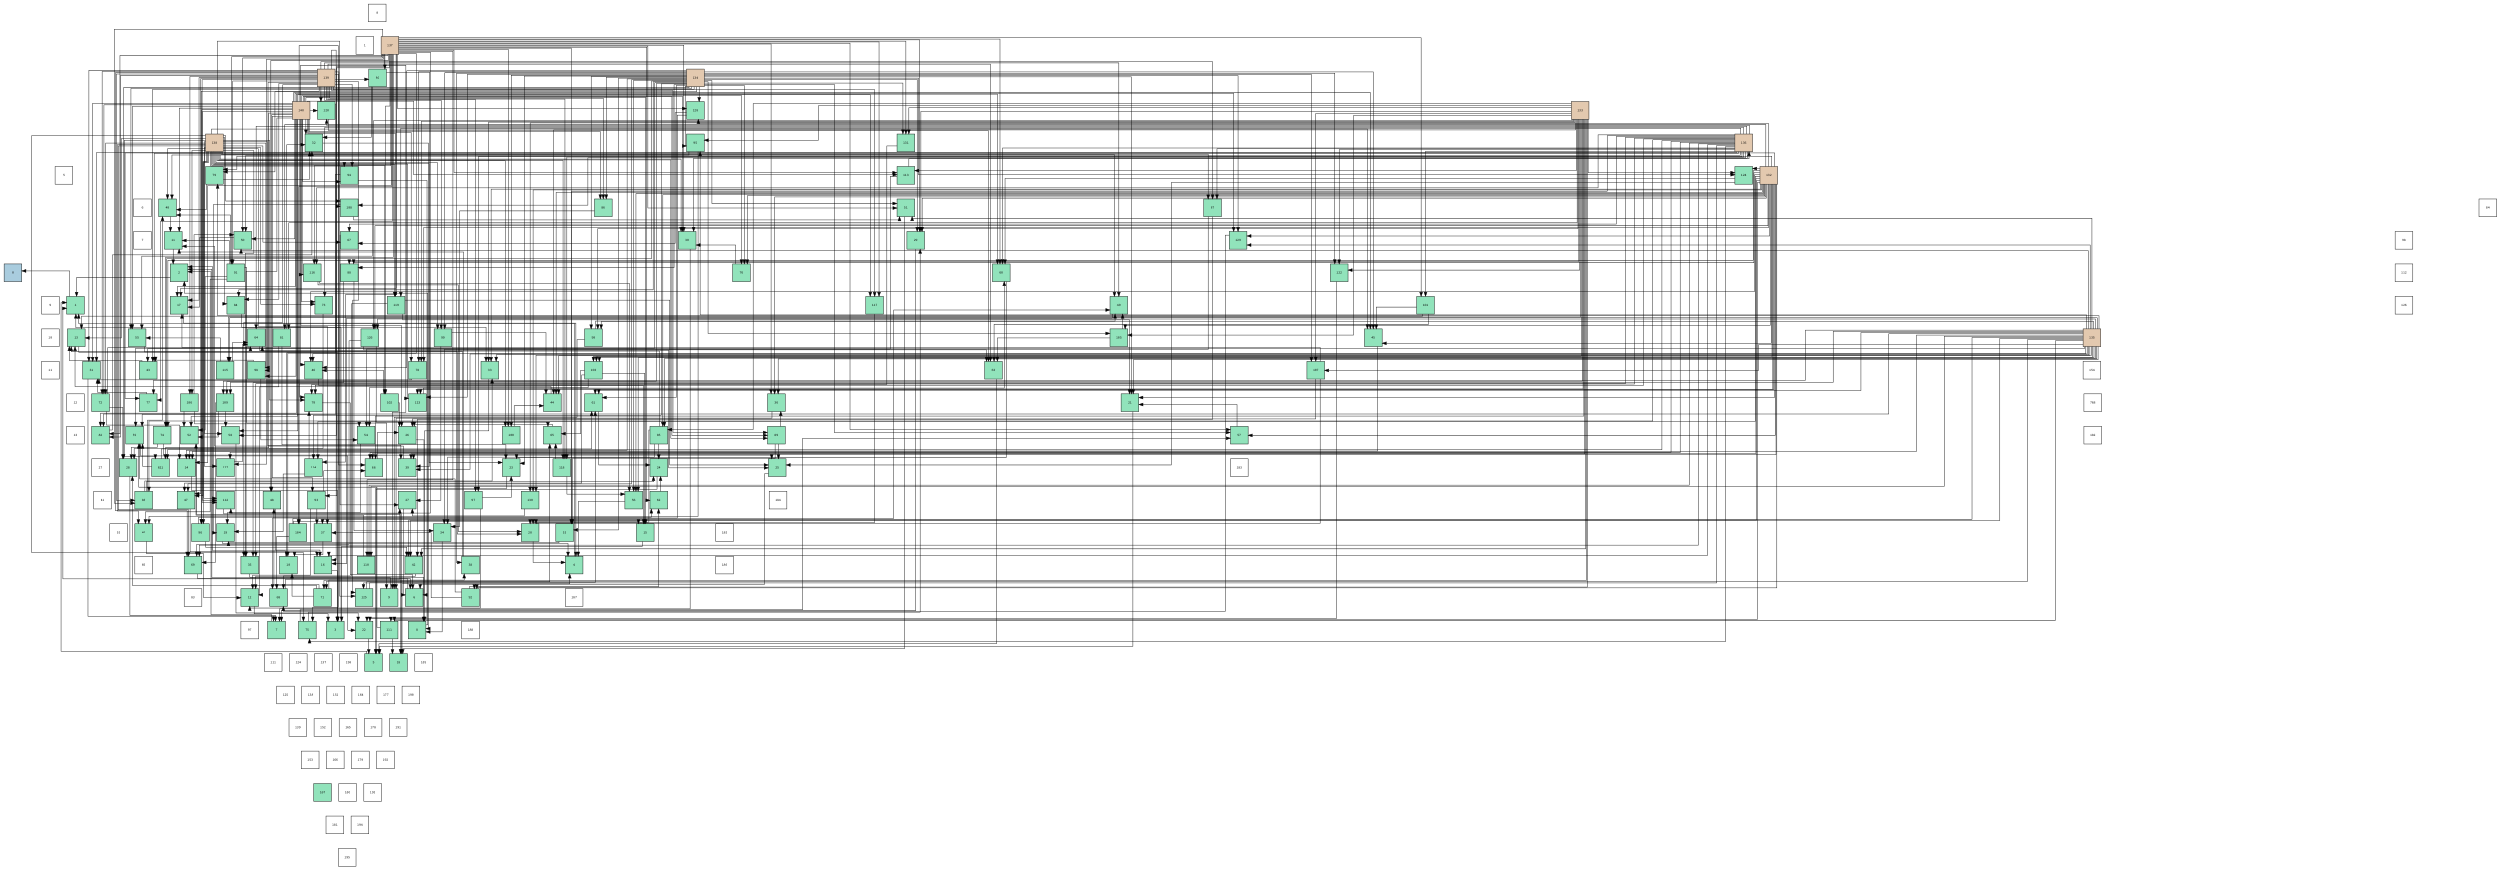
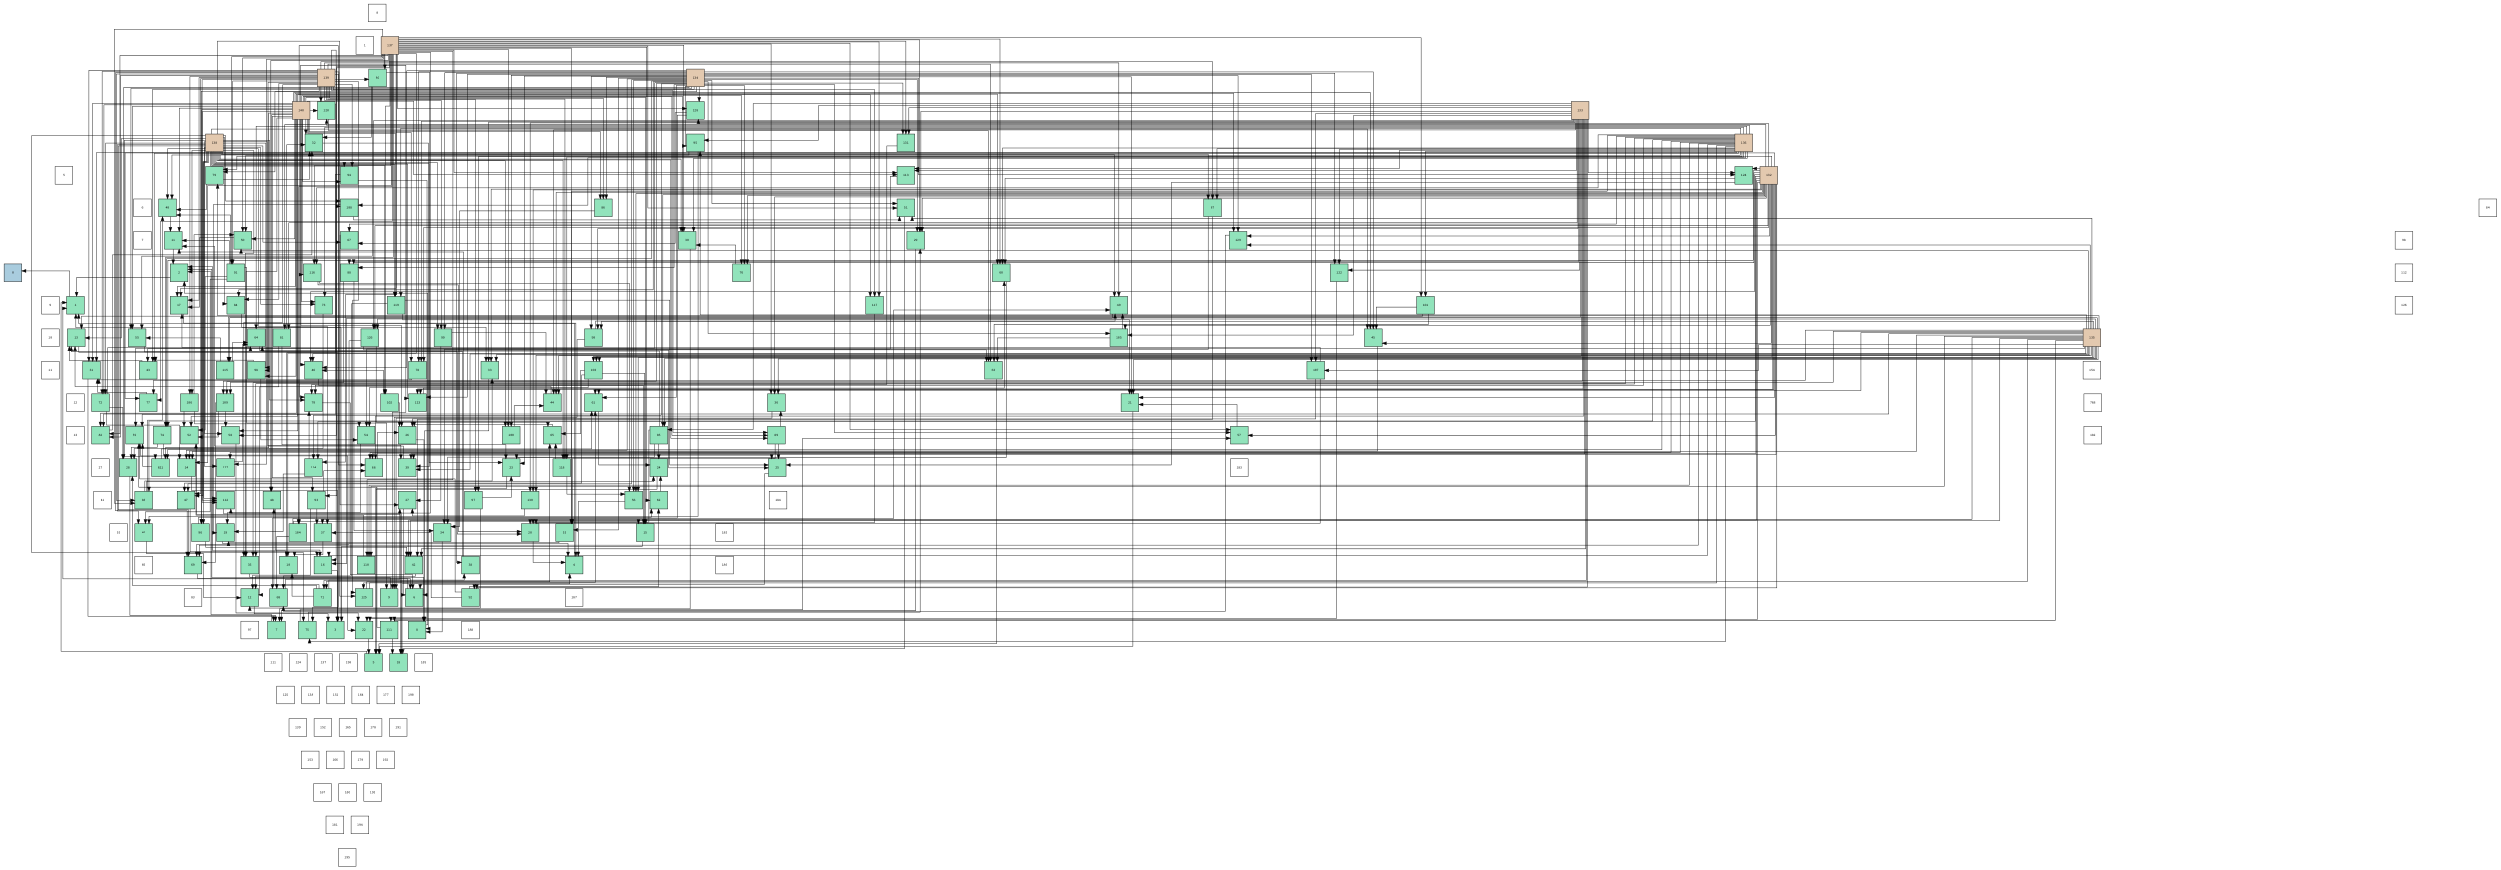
edge "113" -> "136": reversed
node "167": fillcolor #91e3bb -> #ffffff
